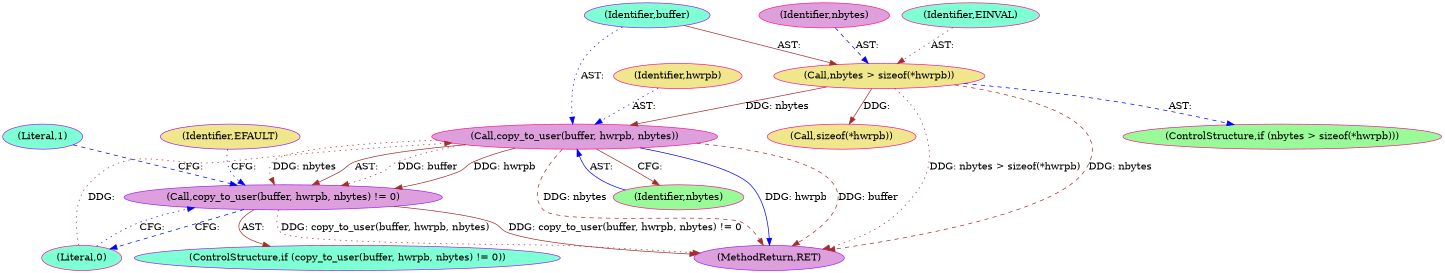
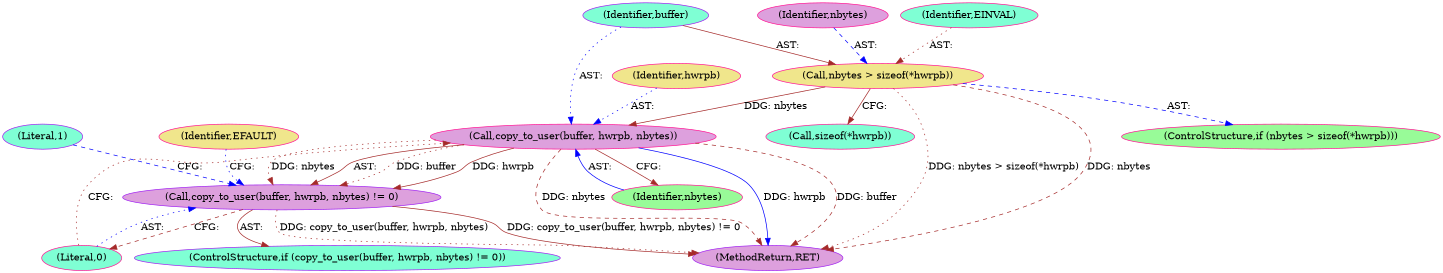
edge "(Call,nbytes > sizeof(*hwrpb))" -> "(Call,sizeof(*hwrpb))": label "DDG: " -> "CFG: "
node "(Identifier,EFAULT)": color purple -> deeppink
node "(Call,sizeof(*hwrpb))": fillcolor khaki -> aquamarine
edge "(Literal,0)" -> "(Call,copy_to_user(buffer, hwrpb, nbytes))": label "DDG: " -> "CFG: "
edge "(Literal,0)" -> "(Call,copy_to_user(buffer, hwrpb, nbytes) != 0)": label "CFG: " -> "AST: "
edge "(Call,copy_to_user(buffer, hwrpb, nbytes) != 0)" -> "(Literal,0)": color blue -> brown
